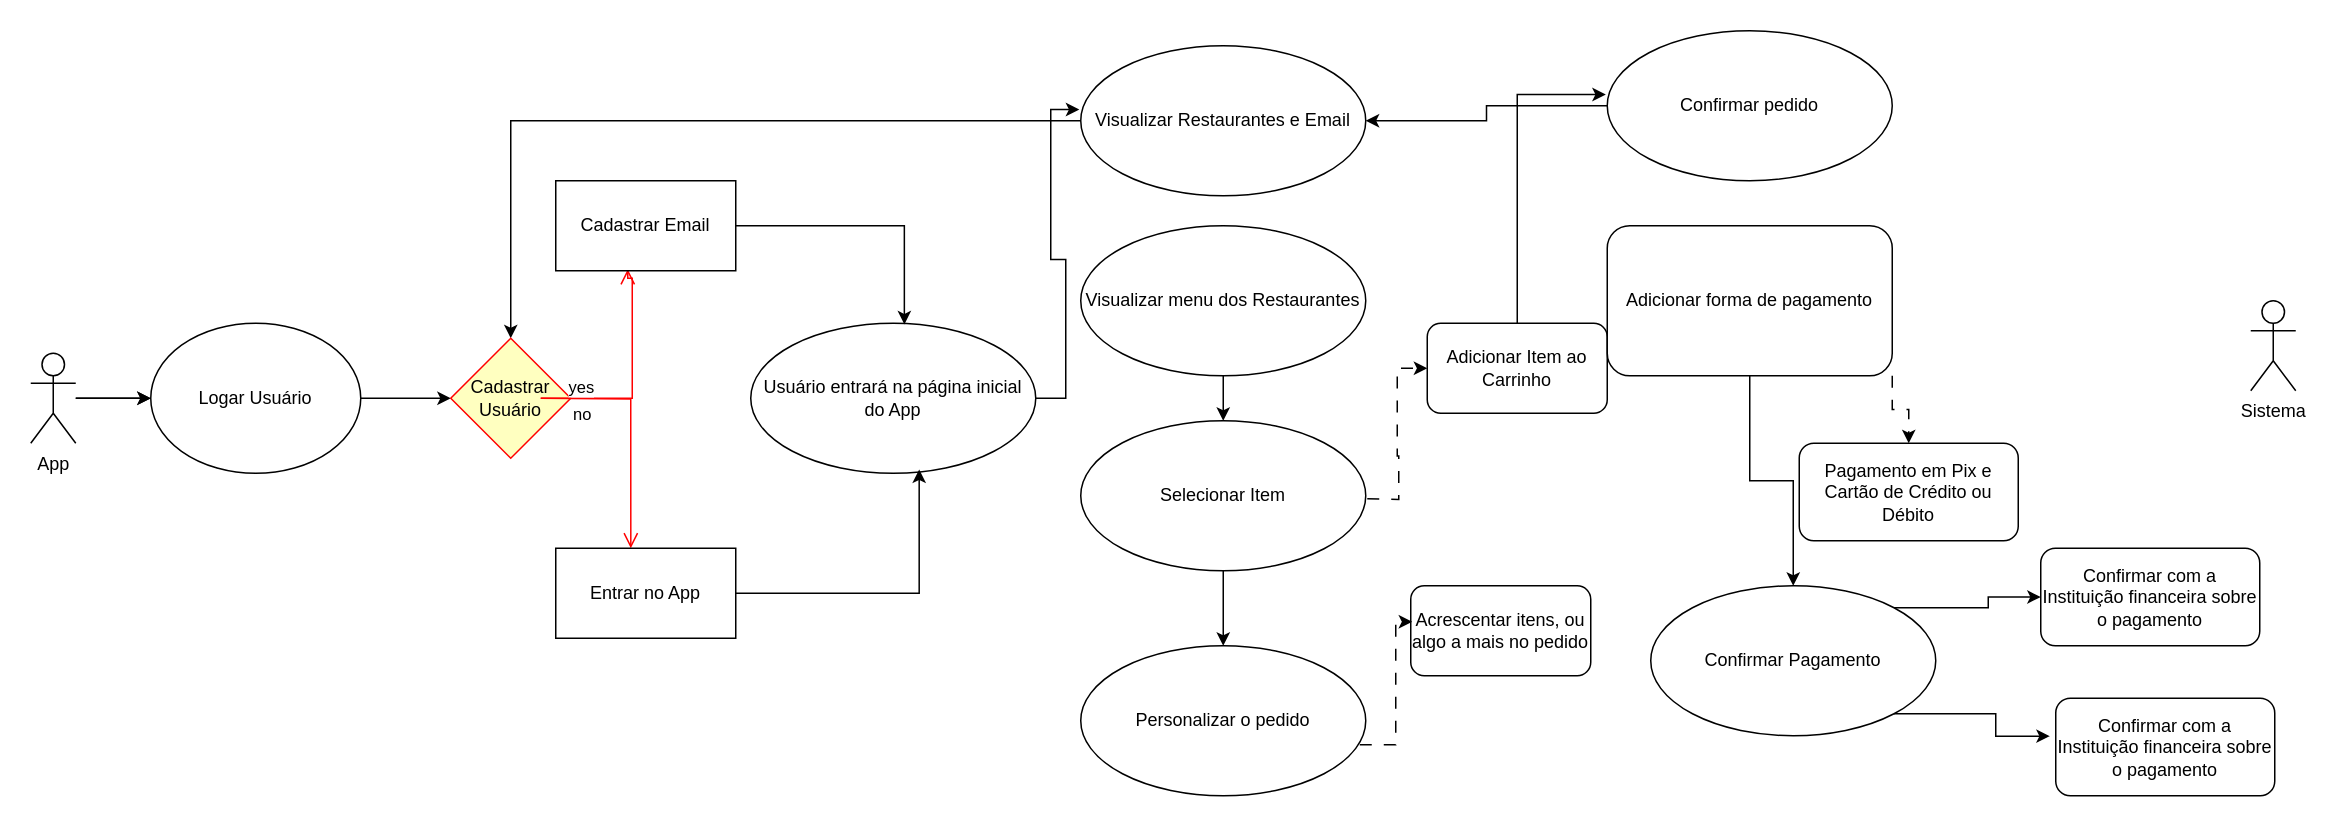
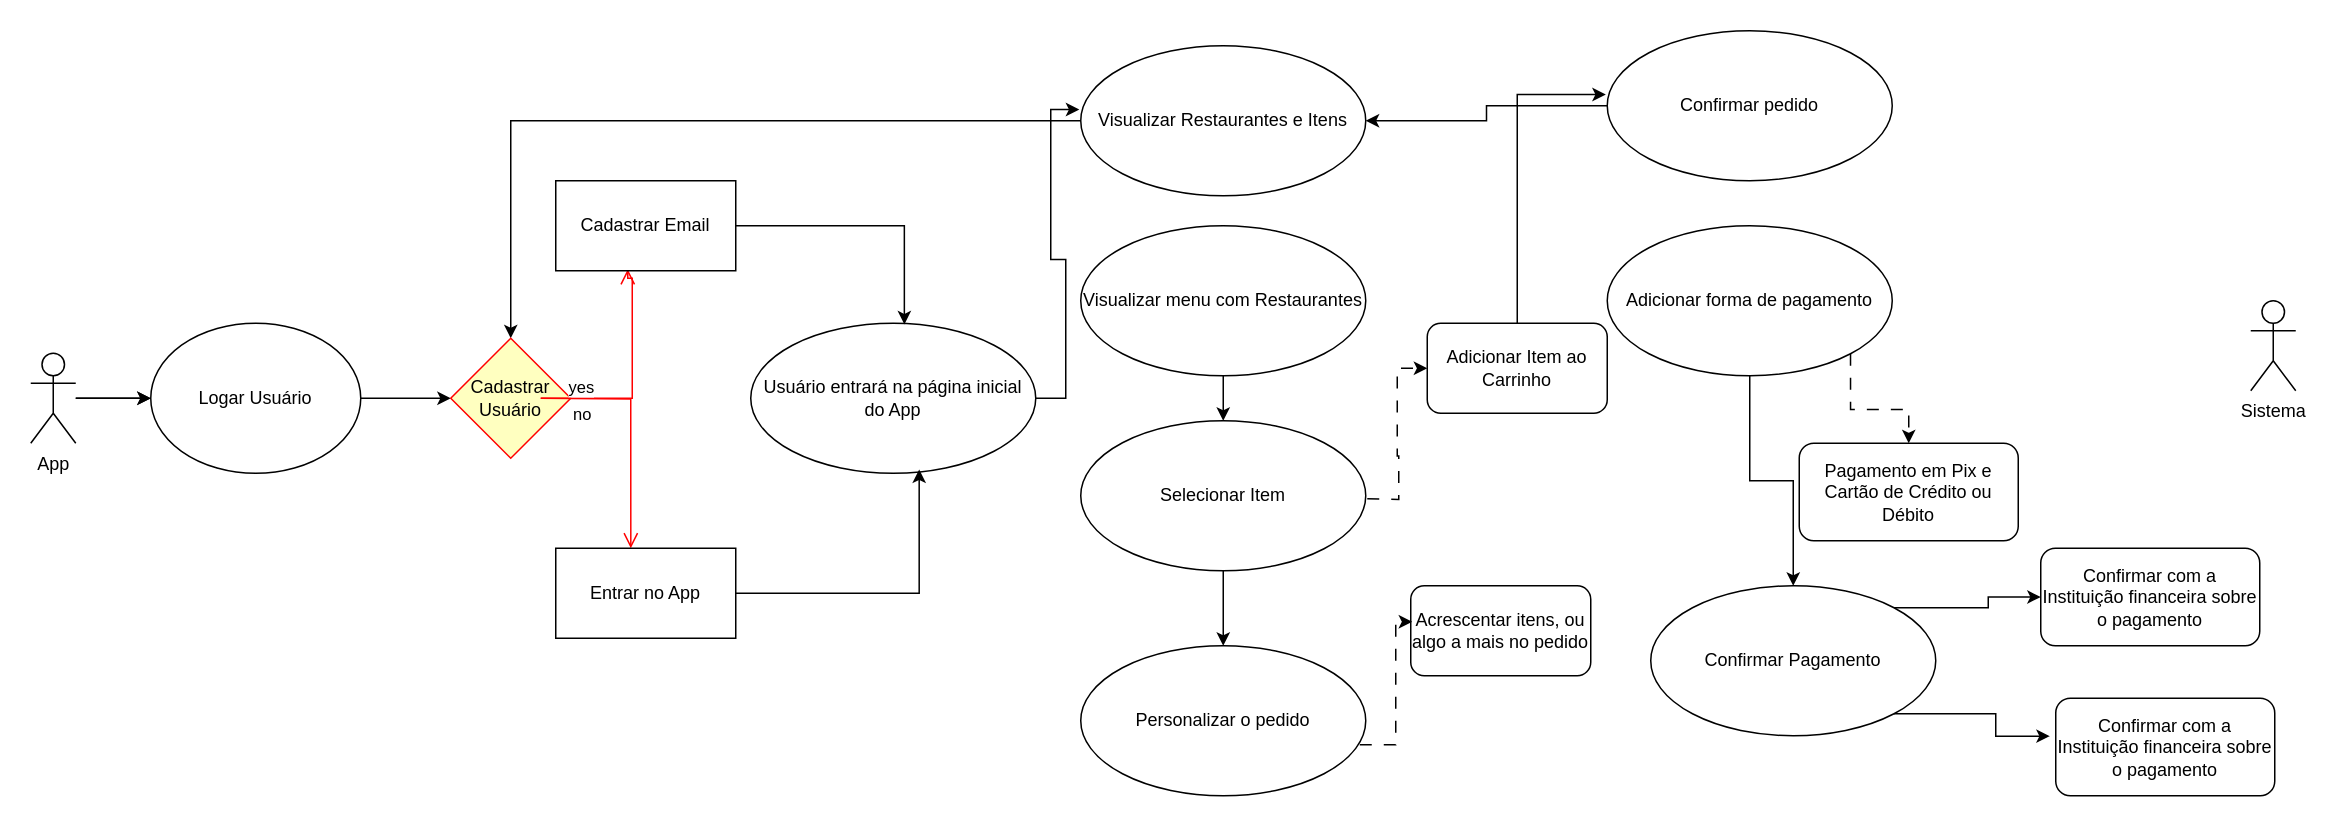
node "Visualizar Restaurantes e Email": label "Visualizar Restaurantes e Email" -> "Visualizar Restaurantes e Itens"
node "Visualizar menu dos Restaurantes": label "Visualizar menu dos Restaurantes" -> "Visualizar menu com Restaurantes"
node "Adicionar forma de pagamento": shape rounded rectangle -> ellipse
